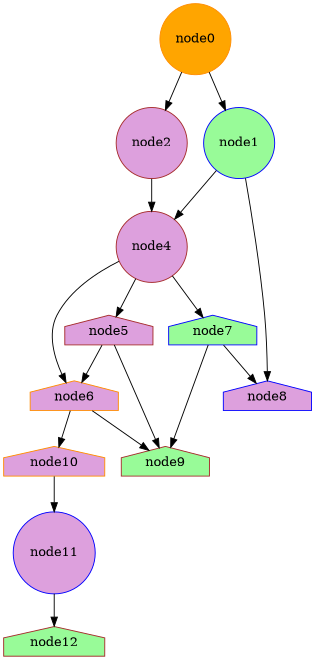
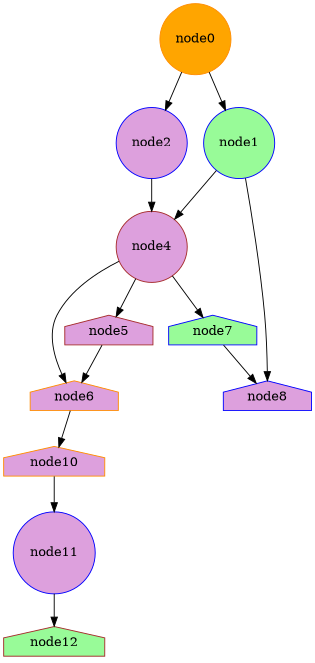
node "node2": color brown -> blue
node "node9": removed
